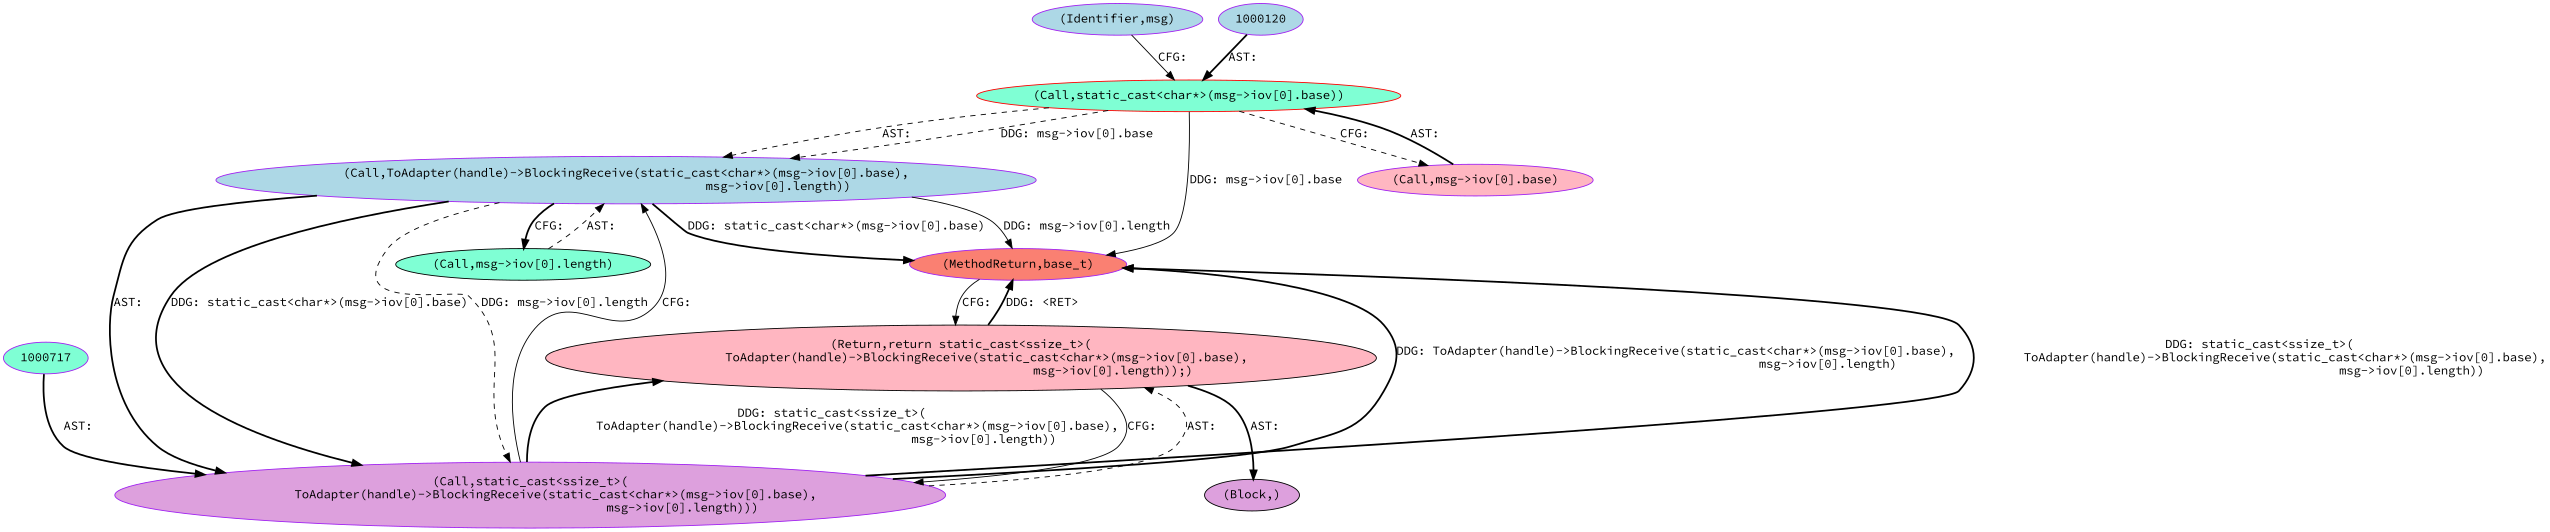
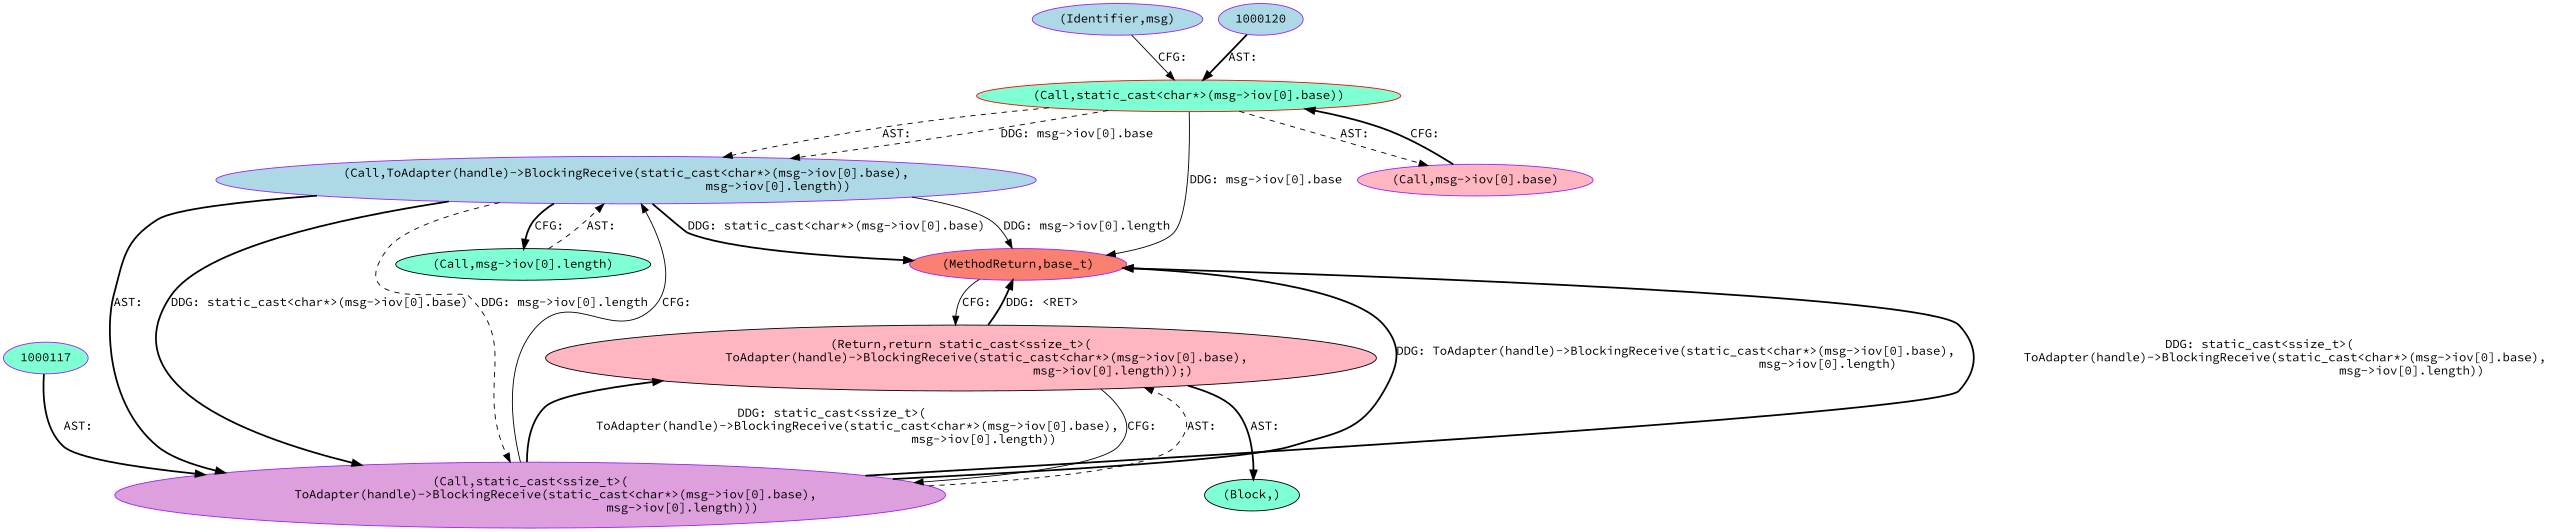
edge "(Call,static_cast<char*>(msg->iov[0].base))" -> "(Call,msg->iov[0].base)": label "CFG: " -> "AST: "
edge "(Call,msg->iov[0].base)" -> "(Call,static_cast<char*>(msg->iov[0].base))": label "AST: " -> "CFG: "
node "1000717": label "1000717" -> "1000117"
node "(Block,)": fillcolor plum -> aquamarine
